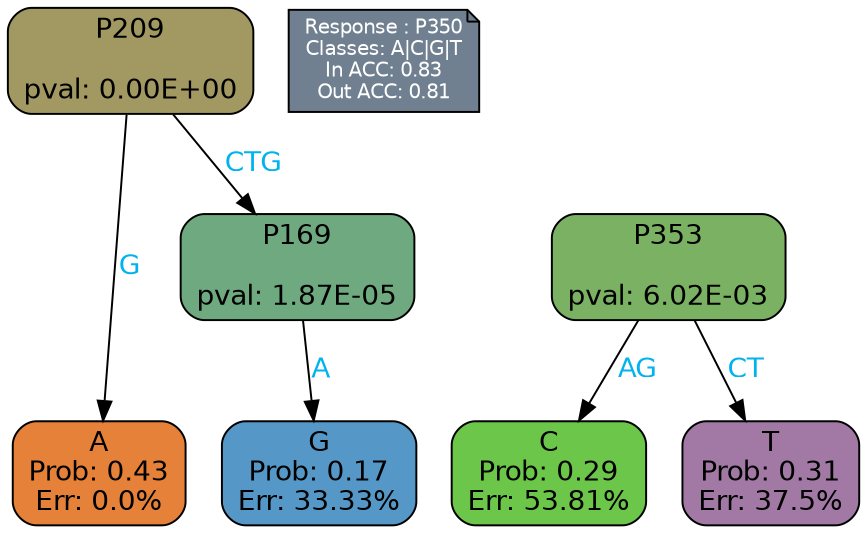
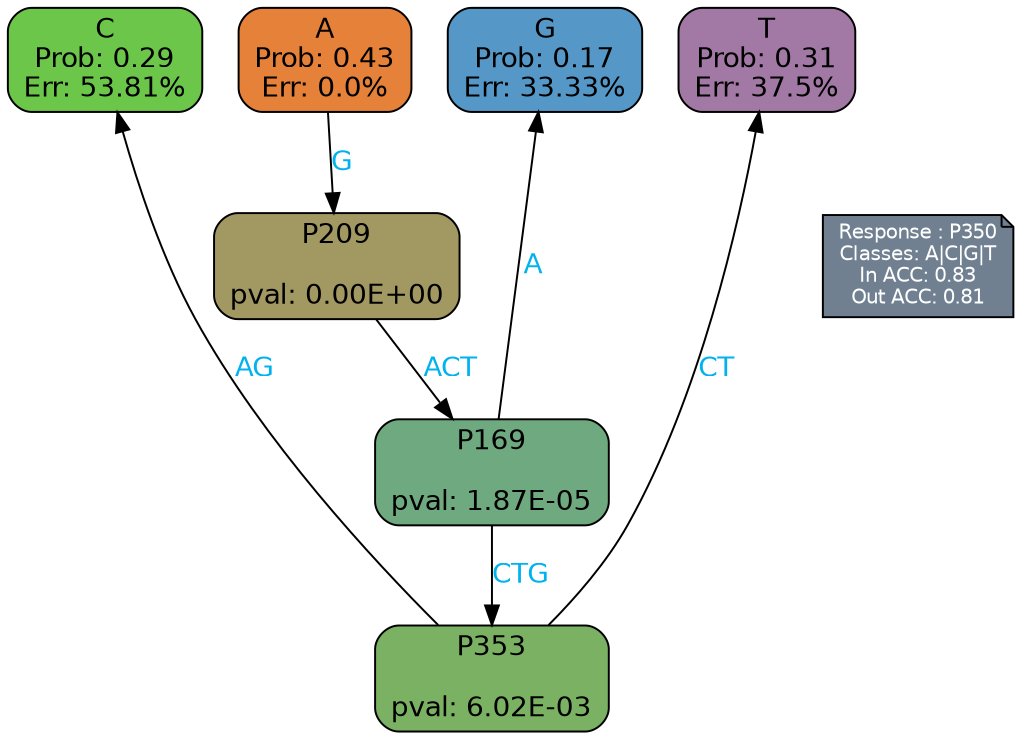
edge "P209 pval: 0.00E+00" -> "P169 pval: 1.87E-05": label "CTG" -> "ACT"
edge "P209 pval: 0.00E+00" -> "A Prob: 0.43 Err: 0.0%": reversed
edge "P169 pval: 1.87E-05" -> "P353 pval: 6.02E-03": added, label "CTG"
